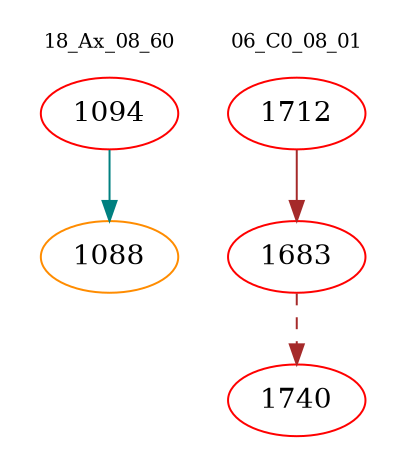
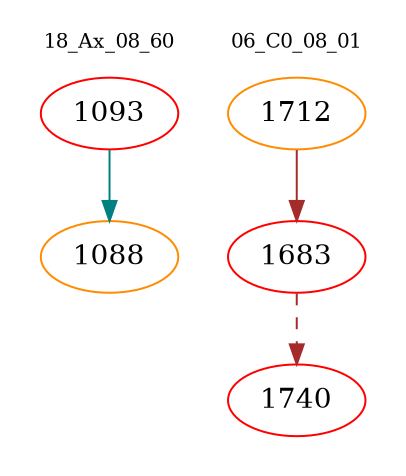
node "1094": label "1094" -> "1093"
node "1712": color red -> darkorange
